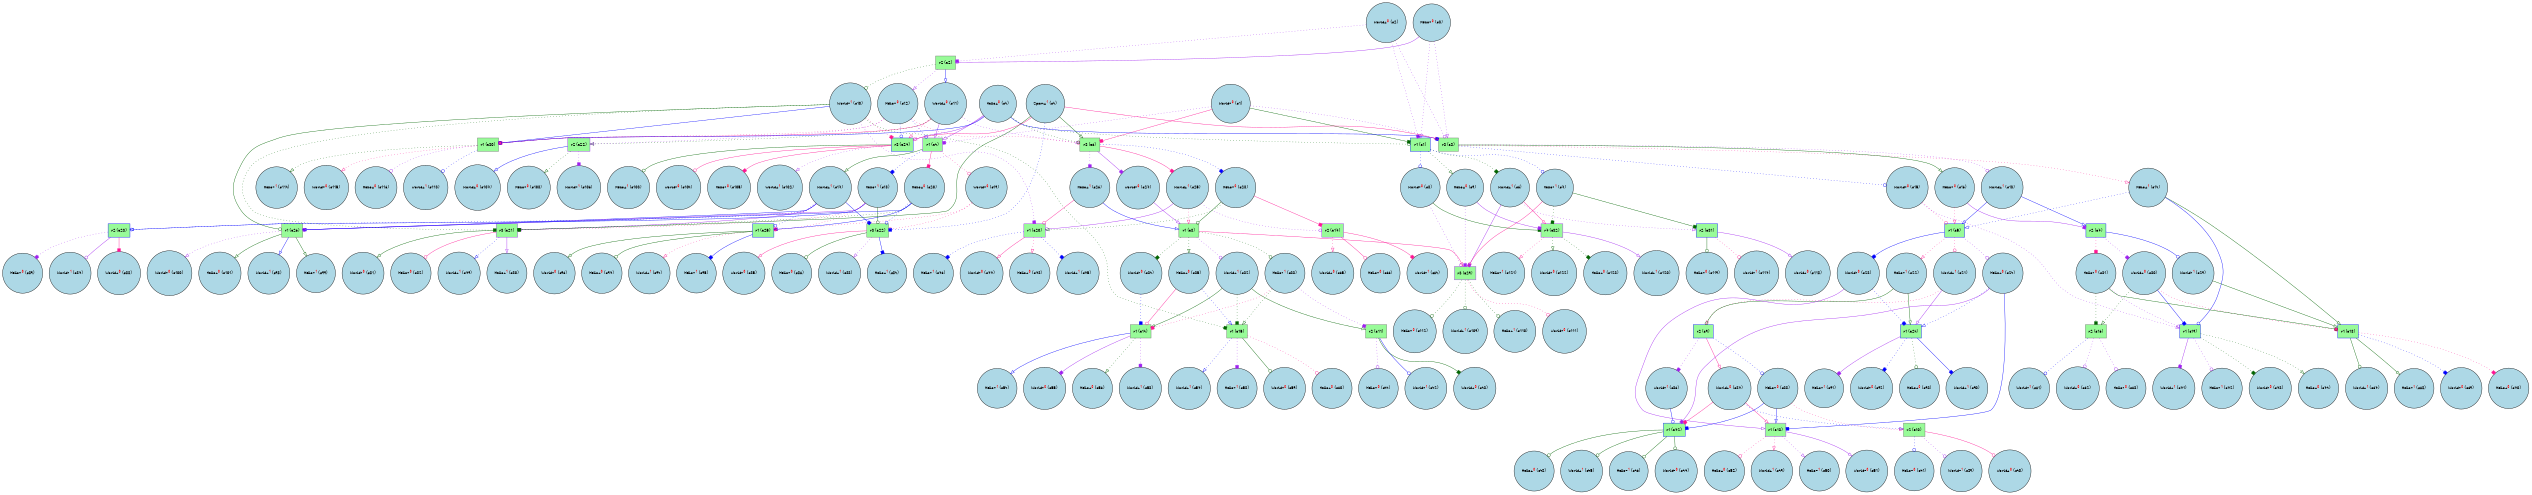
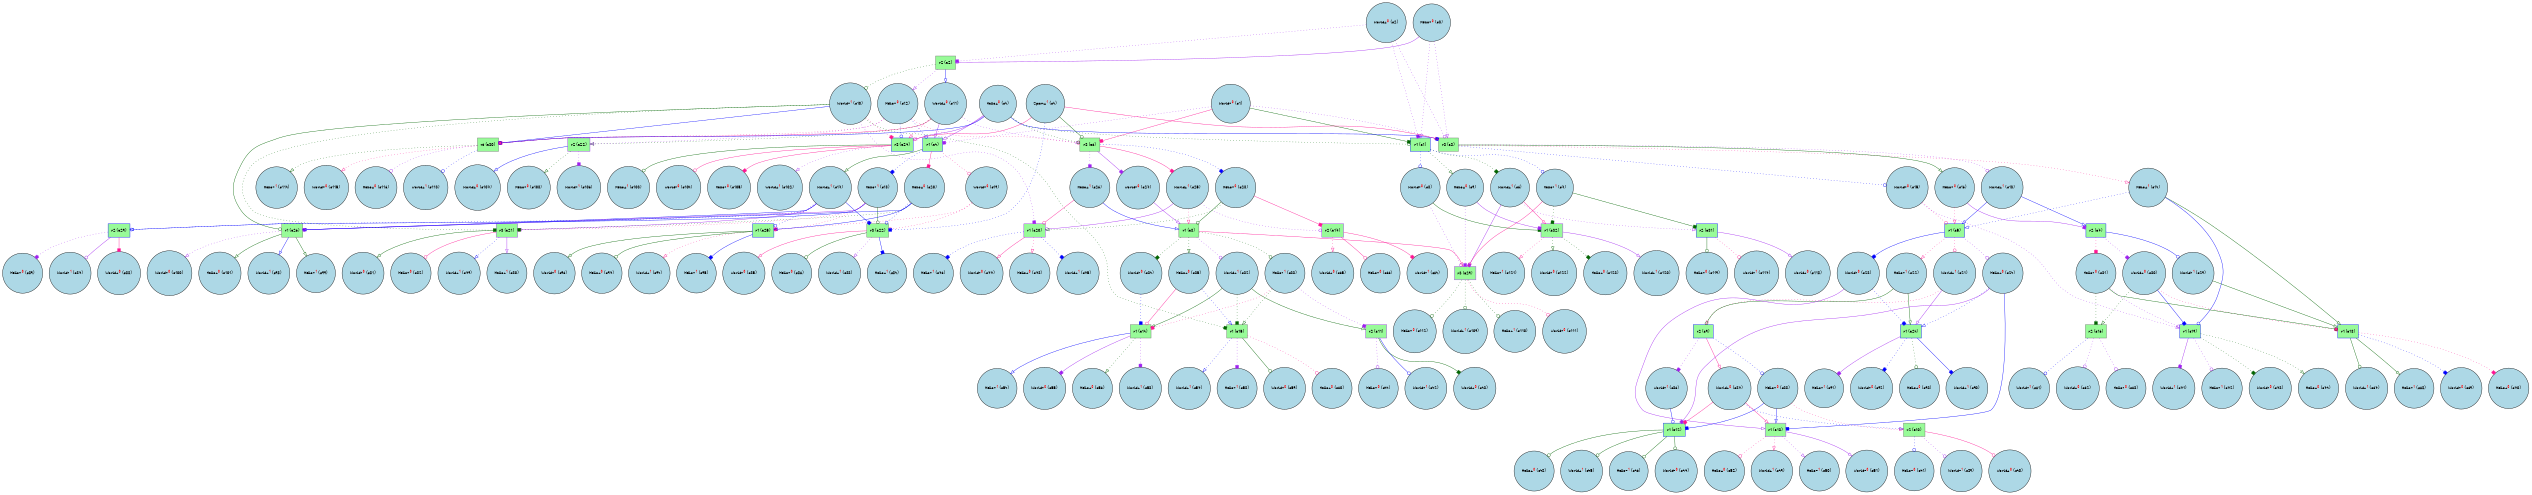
edge "Spam+" -> "r3 (e6)": arrowhead onormal -> odot
node "r1 (e30)": label "r1 (e30)" -> "r6 (e30)"
node "r1 (e4)": color purple -> blue
edge "Spam+" -> "r3 (e21)": removed
node "r2 (e23)": label "r2 (e23)" -> "r2 (e29)"
node "r7 (e32)": label "r7 (e32)" -> "r1 (e32)"
node "r2 (e11)": color gray40 -> purple
node "r1 (e72)": label "r1 (e72)" -> "r1 (e12)"
